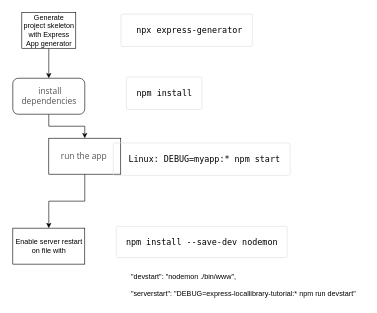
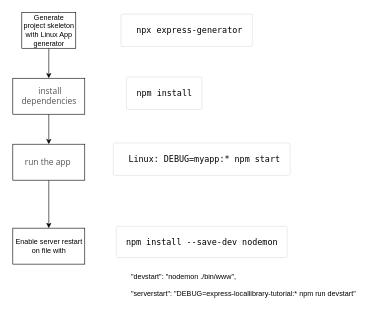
node "Generate project skeleton with Express App generator": label "Generate project skeleton with Express App generator" -> "Generate project skeleton with Linux App generator"
node "install dependencies": shape rounded rectangle -> rectangle
node "run the app": moved (85, 156) -> (49, 162)
